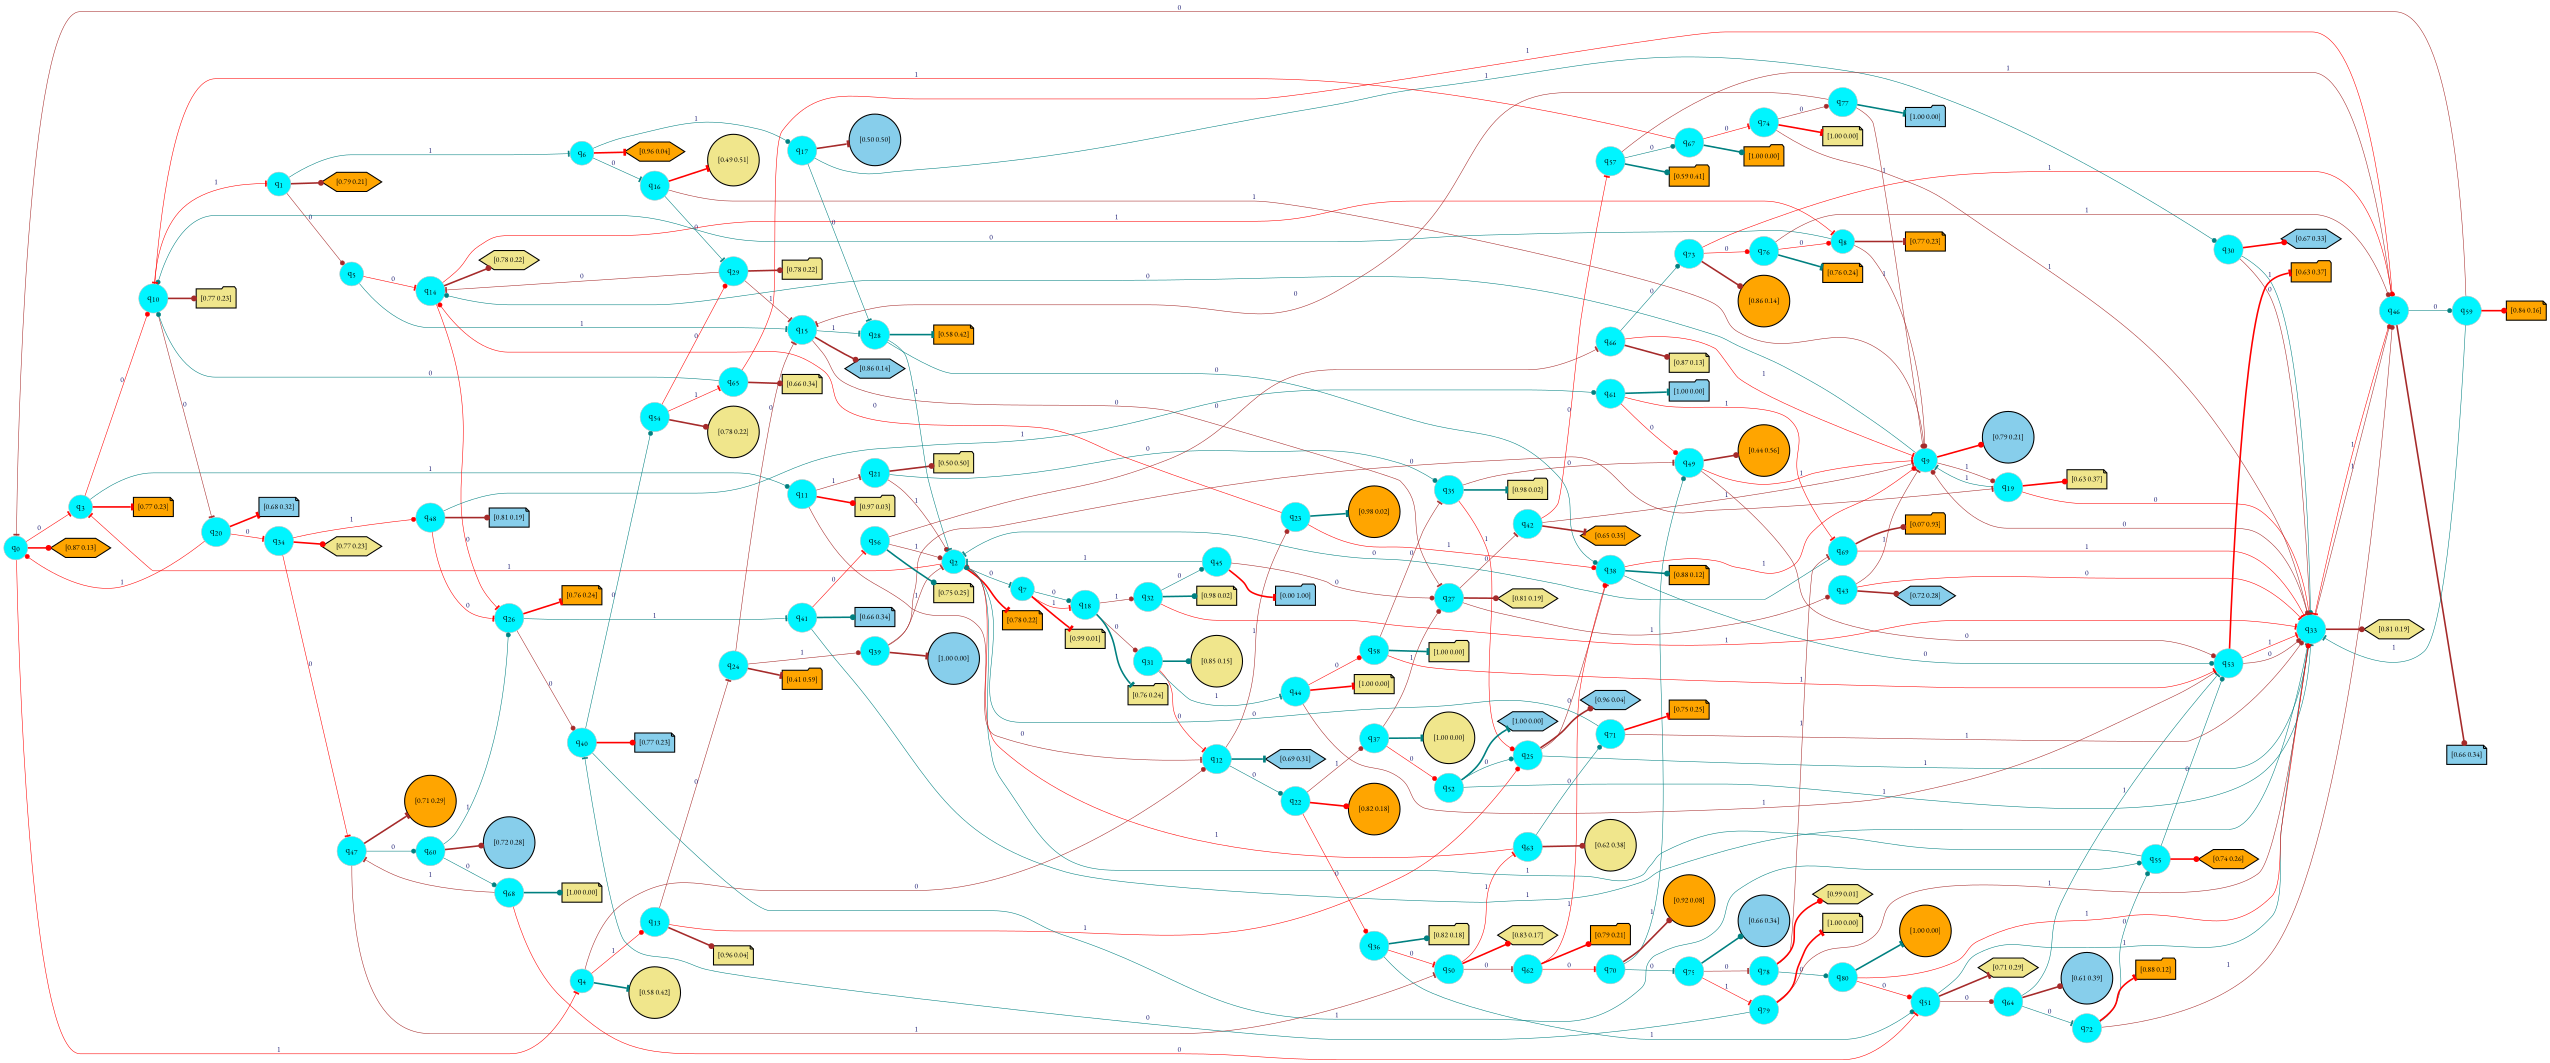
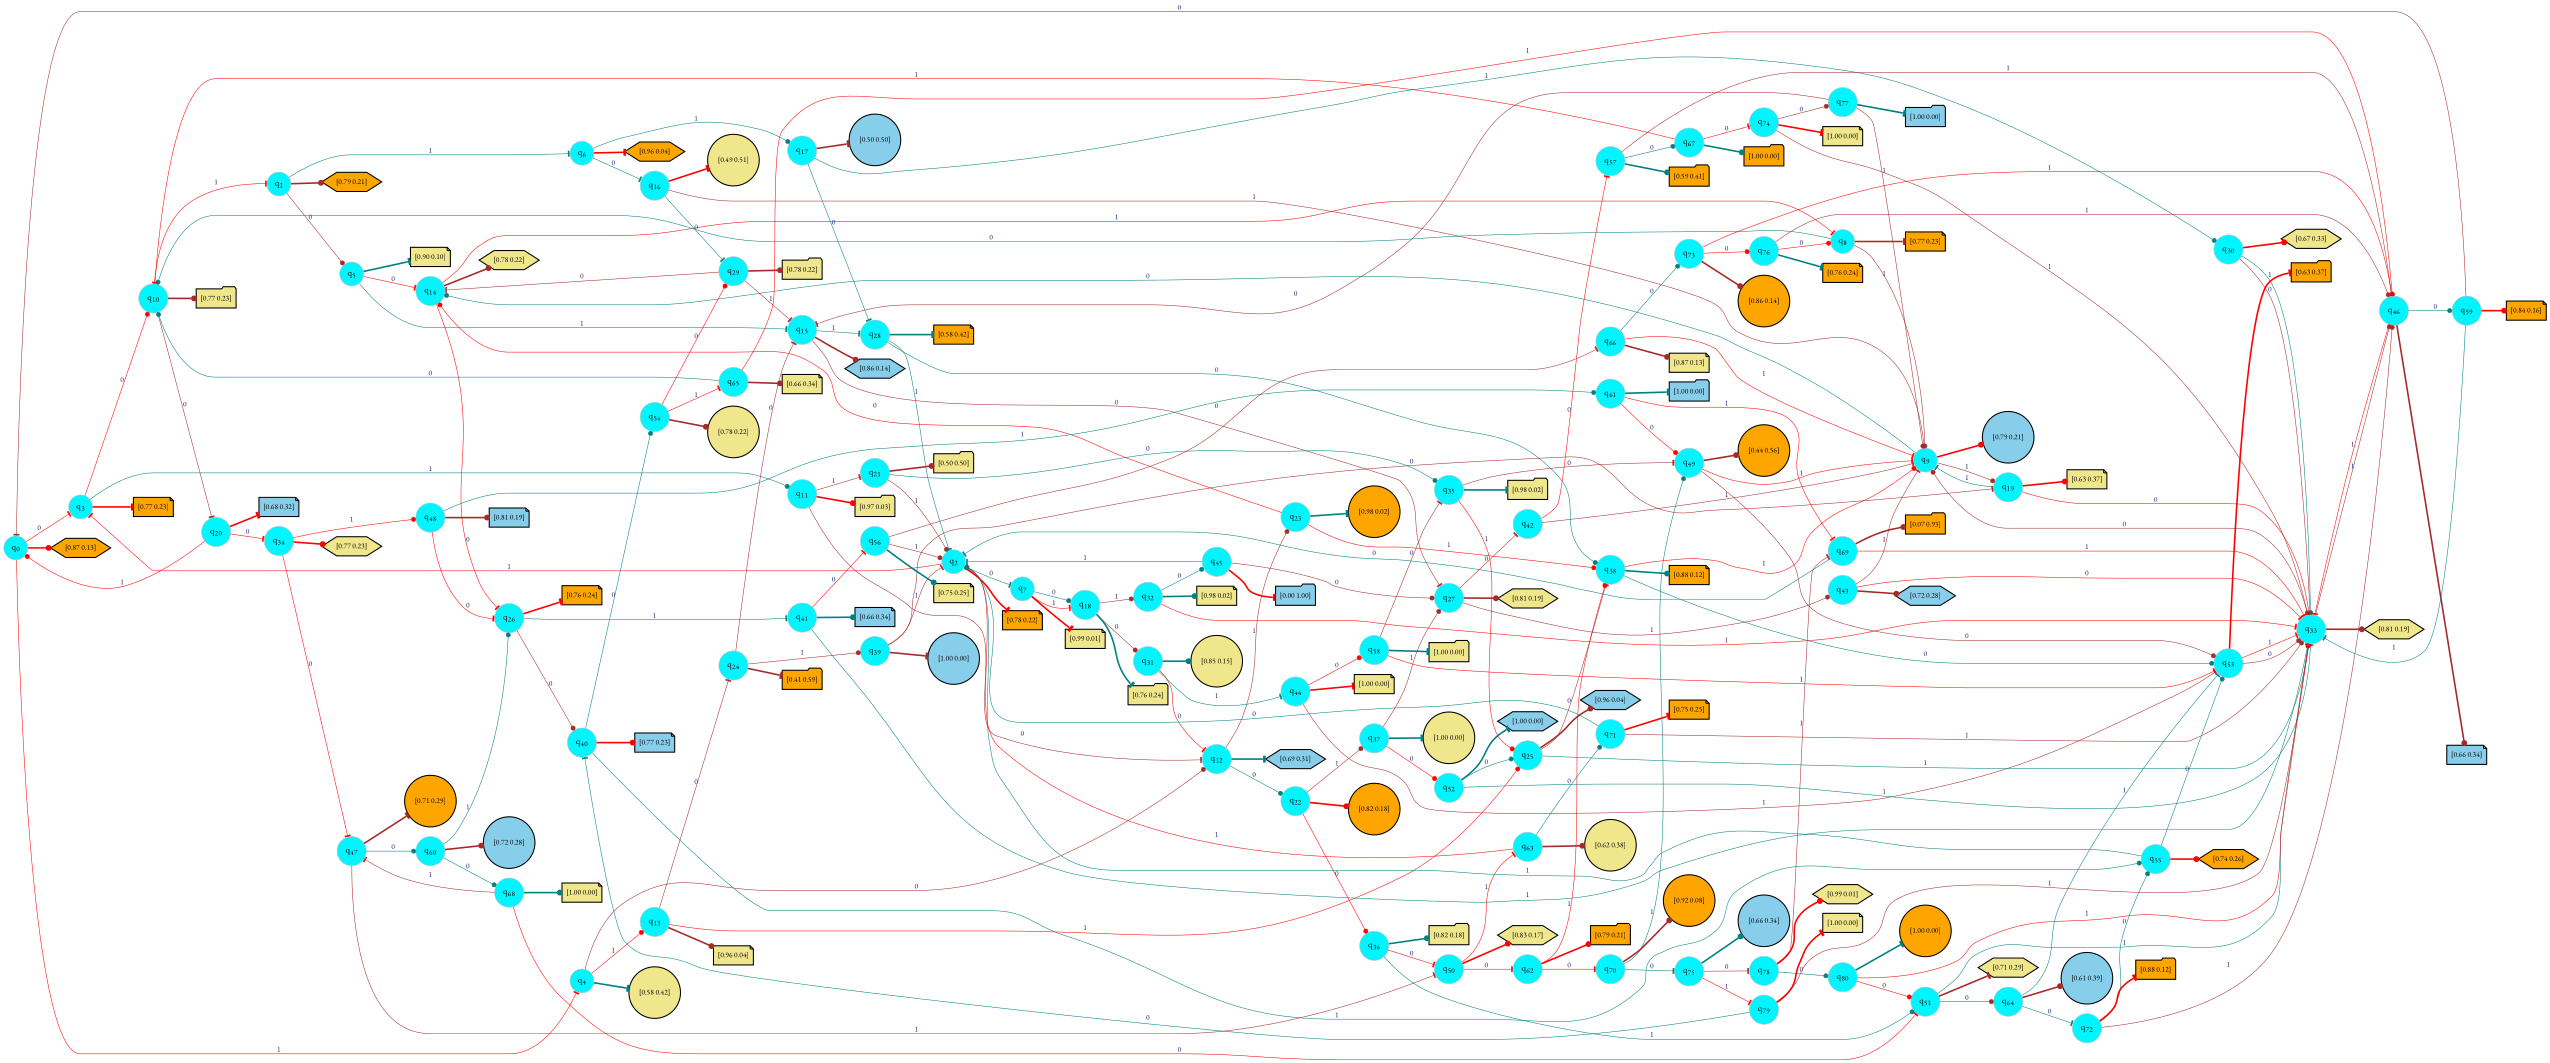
node "[0.67 0.33]": fillcolor skyblue -> khaki
node "[0.90 0.10]": added
node "[0.65 0.35]": removed
